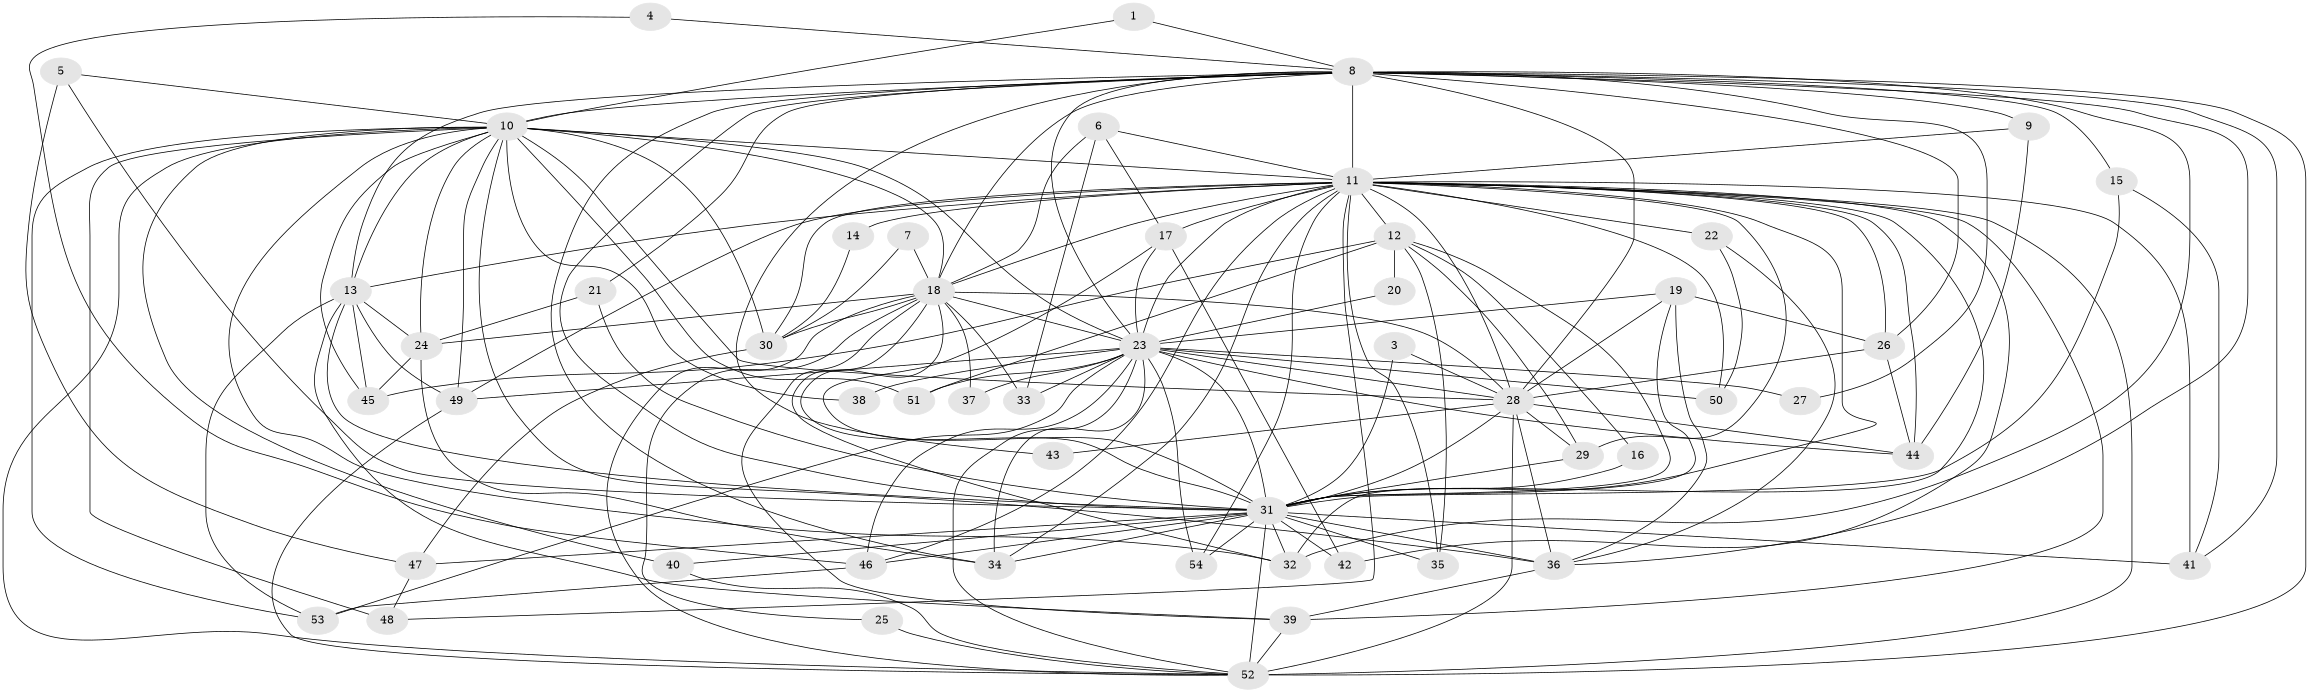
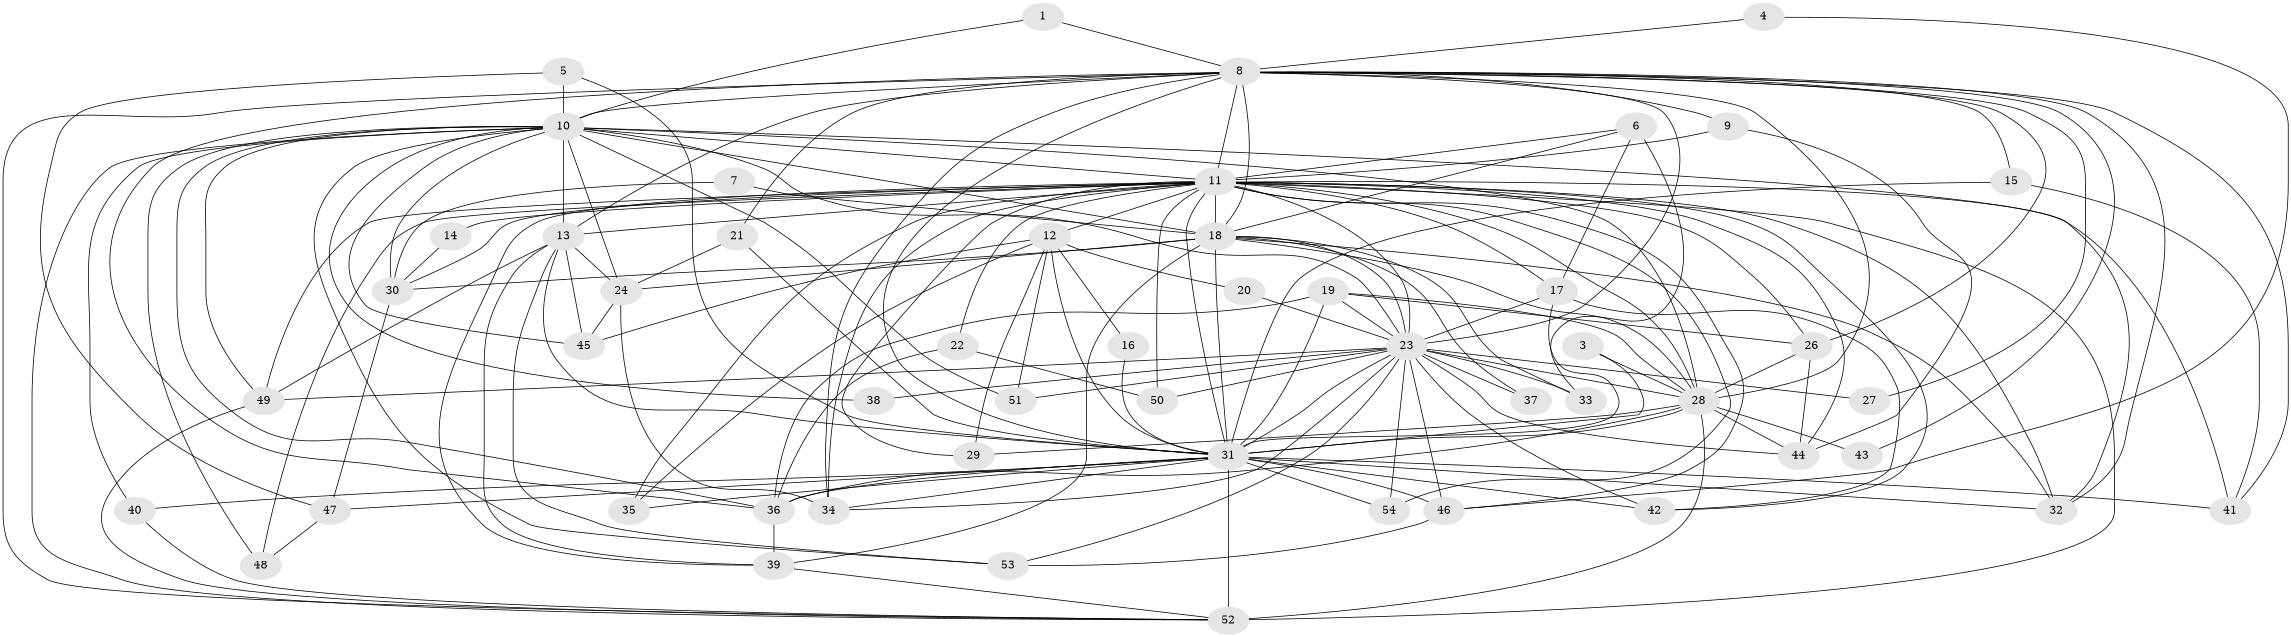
edge "29" -- "31": removed
edge "23" -- "52": now "23" -- "42"
edge "18" -- "52": removed
node "25": removed
